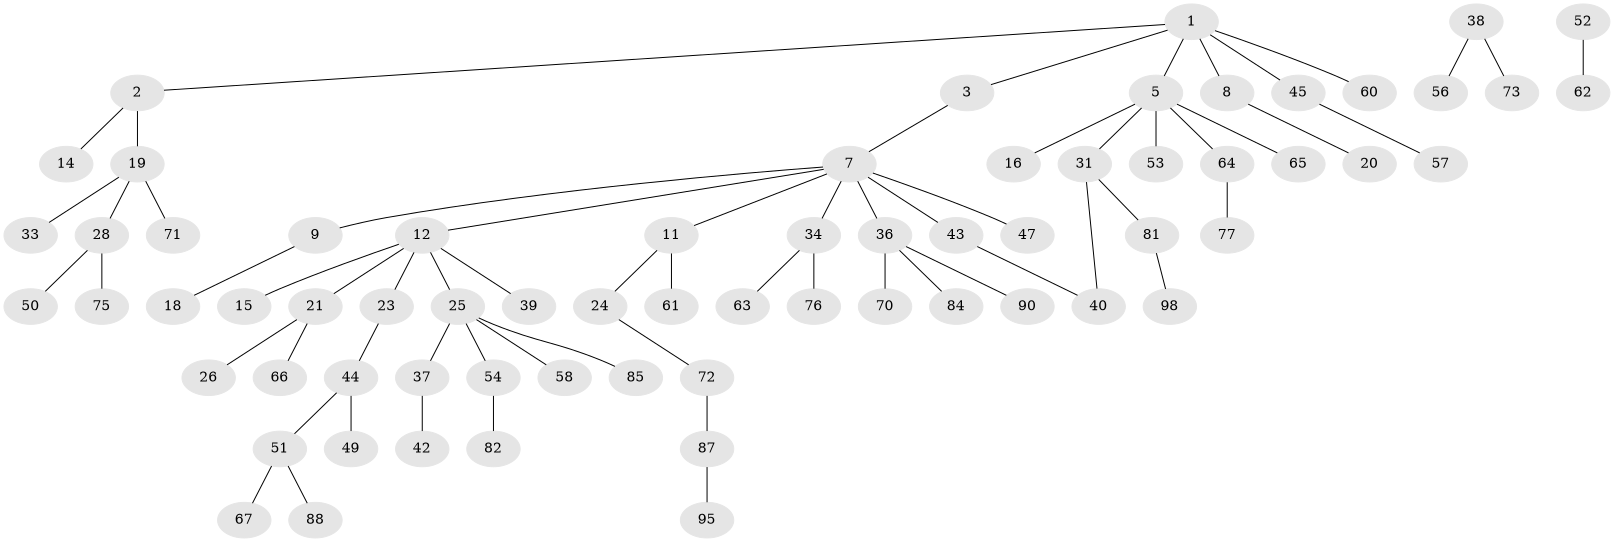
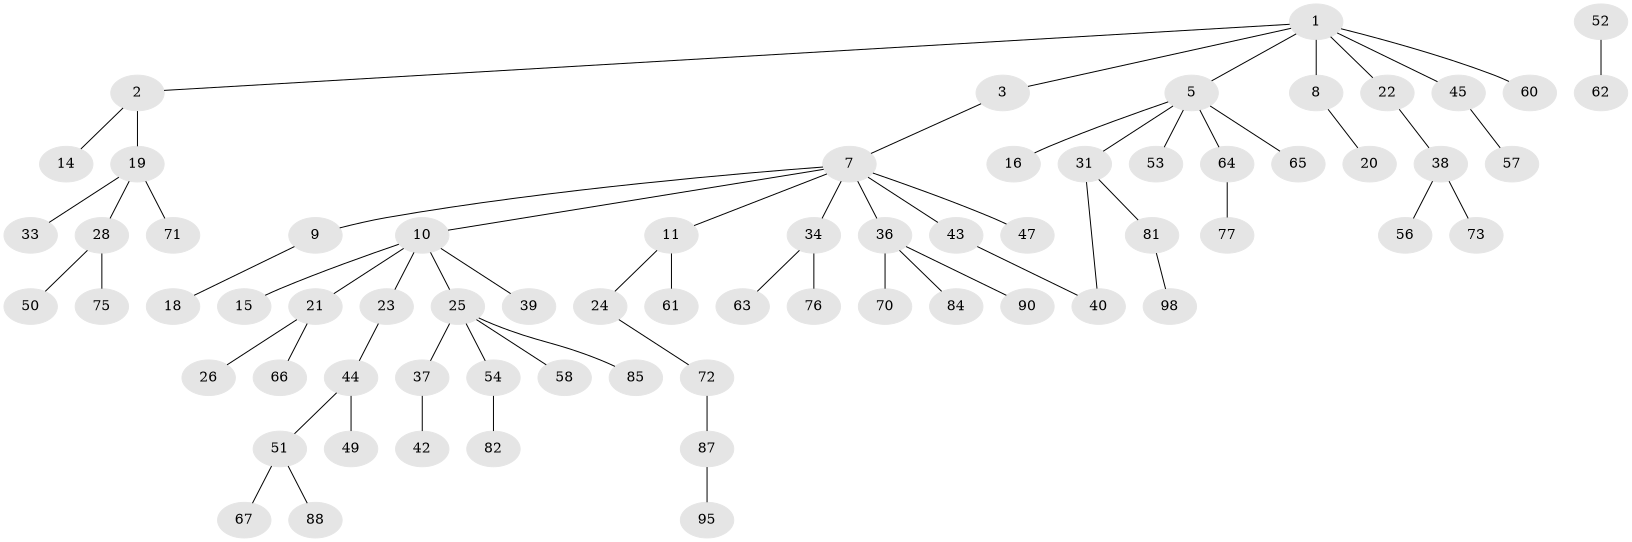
node "22": added
node "12": label "12" -> "10"
